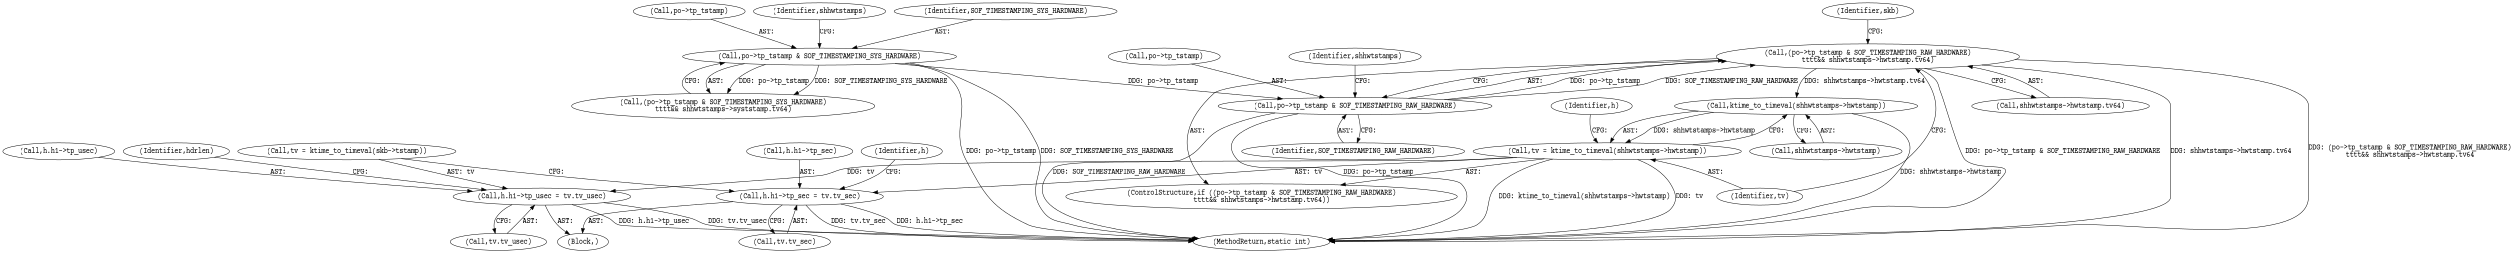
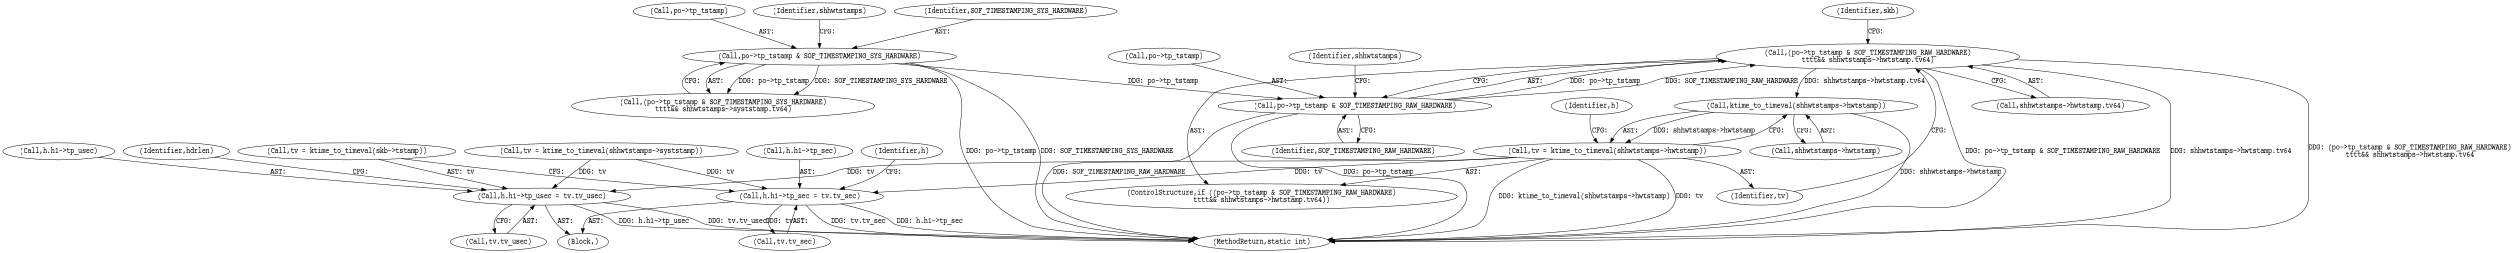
node "(Call,tv = ktime_to_timeval(shhwtstamps->syststamp))": added
edge "(Call,tv = ktime_to_timeval(shhwtstamps->hwtstamp))" -> "(Call,h.h1->tp_sec = tv.tv_sec)": label "AST: tv" -> "DDG: tv"
edge "(Identifier,tv)" -> "(Call,tv = ktime_to_timeval(shhwtstamps->hwtstamp))": reversed
edge "(Call,h.h1->tp_sec = tv.tv_sec)" -> "(Call,tv.tv_sec)": label "CFG: " -> "DDG: tv"
